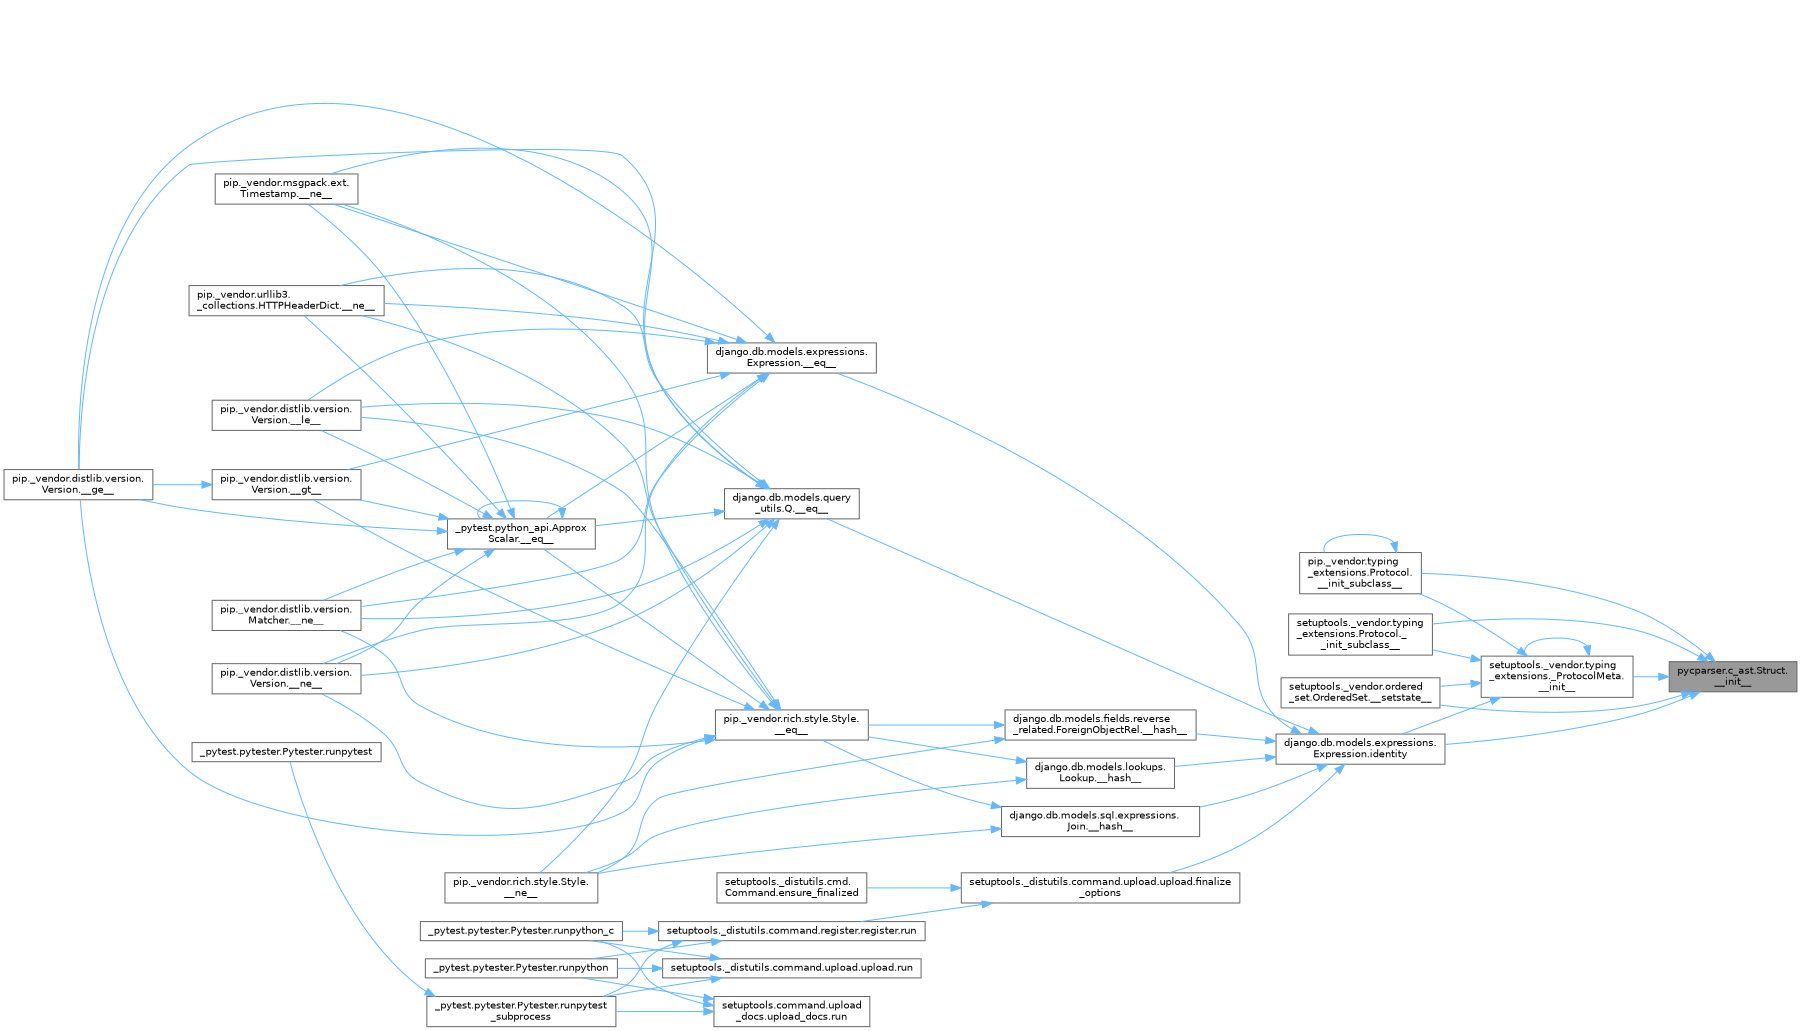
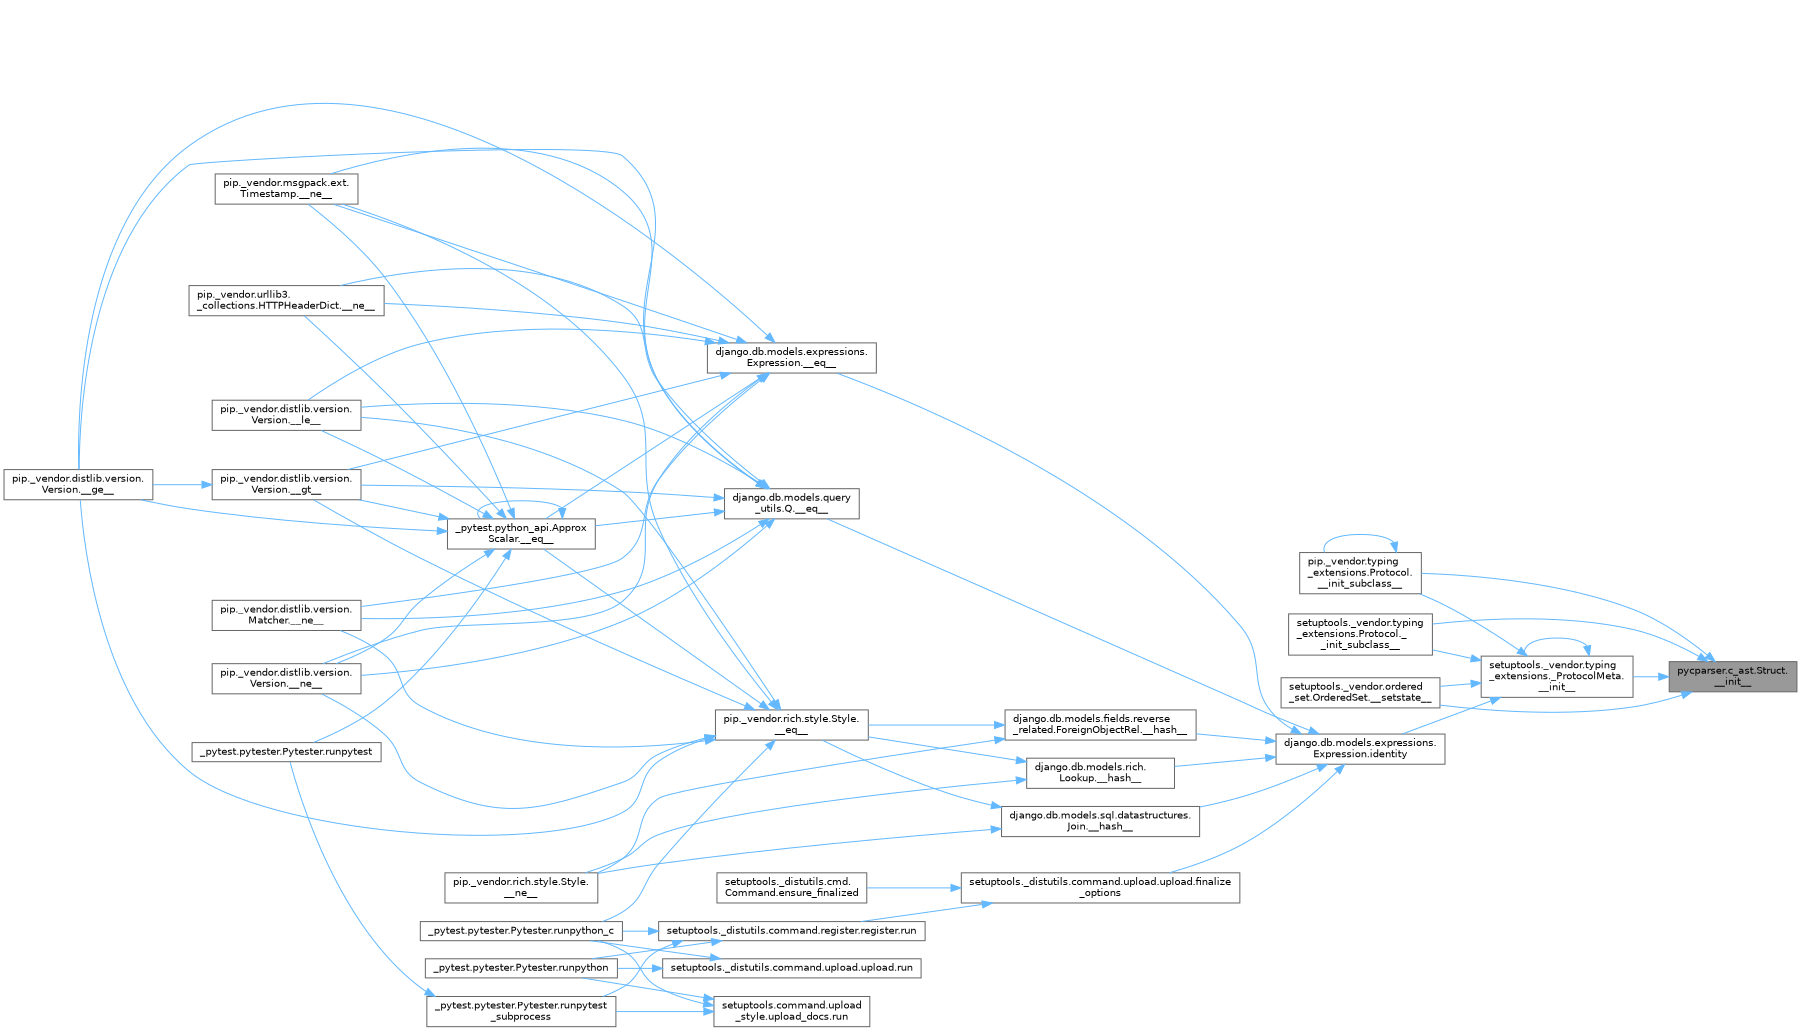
edge "pip._vendor.urllib3. _collections.HTTPHeaderDict.__ne__" -> "pip._vendor.rich.style.Style. __eq__": now "_pytest.pytester.Pytester.runpython_c" -> "pip._vendor.rich.style.Style. __eq__"
edge "pip._vendor.distlib.version. Matcher.__ne__" -> "_pytest.python_api.Approx Scalar.__eq__": now "_pytest.pytester.Pytester.runpytest" -> "_pytest.python_api.Approx Scalar.__eq__"
edge "pip._vendor.rich.style.Style. __ne__" -> "django.db.models.query _utils.Q.__eq__": now "pip._vendor.distlib.version. Version.__gt__" -> "django.db.models.query _utils.Q.__eq__"
edge "django.db.models.expressions. Expression.identity" -> "pycparser.c_ast.Struct. __init__": removed
node "django.db.models.lookups. Lookup.__hash__": label "django.db.models.lookups. Lookup.__hash__" -> "django.db.models.rich. Lookup.__hash__"
node "django.db.models.sql.expressions. Join.__hash__": label "django.db.models.sql.expressions. Join.__hash__" -> "django.db.models.sql.datastructures. Join.__hash__"
edge "_pytest.pytester.Pytester.runpytest _subprocess" -> "setuptools._distutils.command.upload.upload.run": removed
node "setuptools.command.upload _docs.upload_docs.run": label "setuptools.command.upload _docs.upload_docs.run" -> "setuptools.command.upload _style.upload_docs.run"
